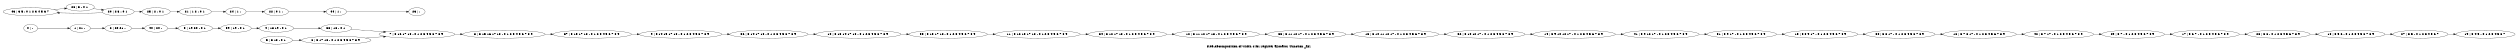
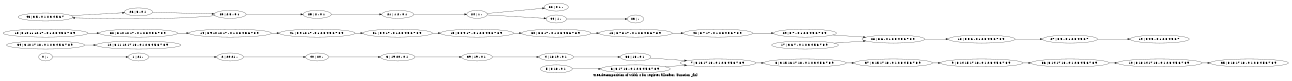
edge "22 | 0 1 :" -> "44 | 1 :": now "24 | 1 :" -> "44 | 1 :"
node "11 | 3 12 13 17 18 : 0 1 2 3 4 5 6 7 8 9": removed
node "33 | 3 11 12 17 : 0 1 2 3 4 5 6 7 8 9": removed
edge "29 | 3 7 : 0 1 2 3 4 5 6 7 8 9" -> "17 | 3 6 7 : 0 1 2 3 4 5 6 7 8 9": now "29 | 3 7 : 0 1 2 3 4 5 6 7 8 9" -> "28 | 3 6 : 0 1 2 3 4 5 6 7 8 9"
